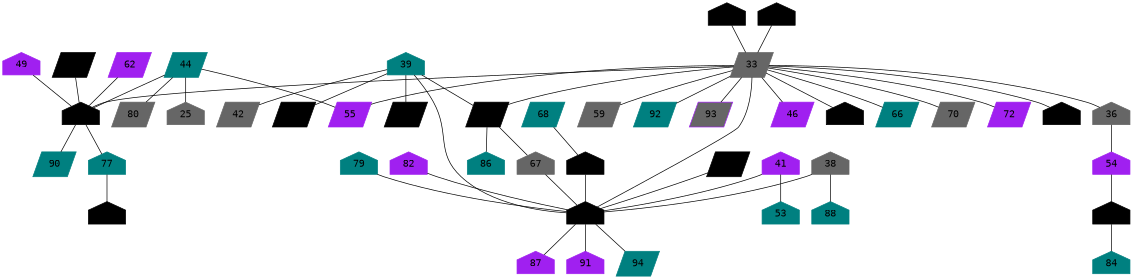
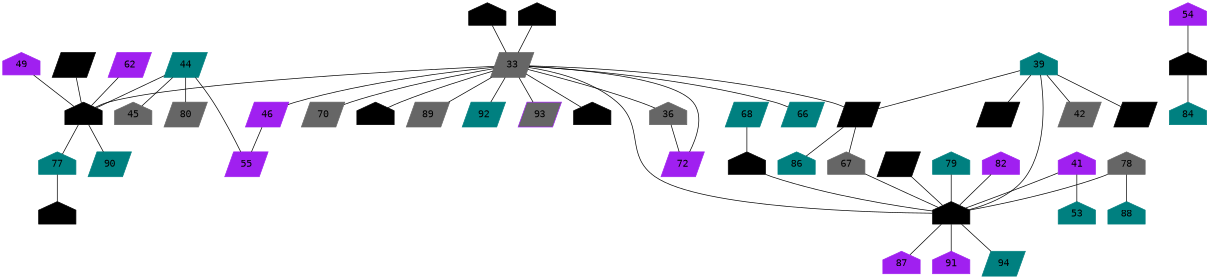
edge "33" -- "55": now "46" -- "55"
node "25": label "25" -> "45"
node "59": label "59" -> "89"
edge "36" -- "54": now "36" -- "72"
node "38": label "38" -> "78"
